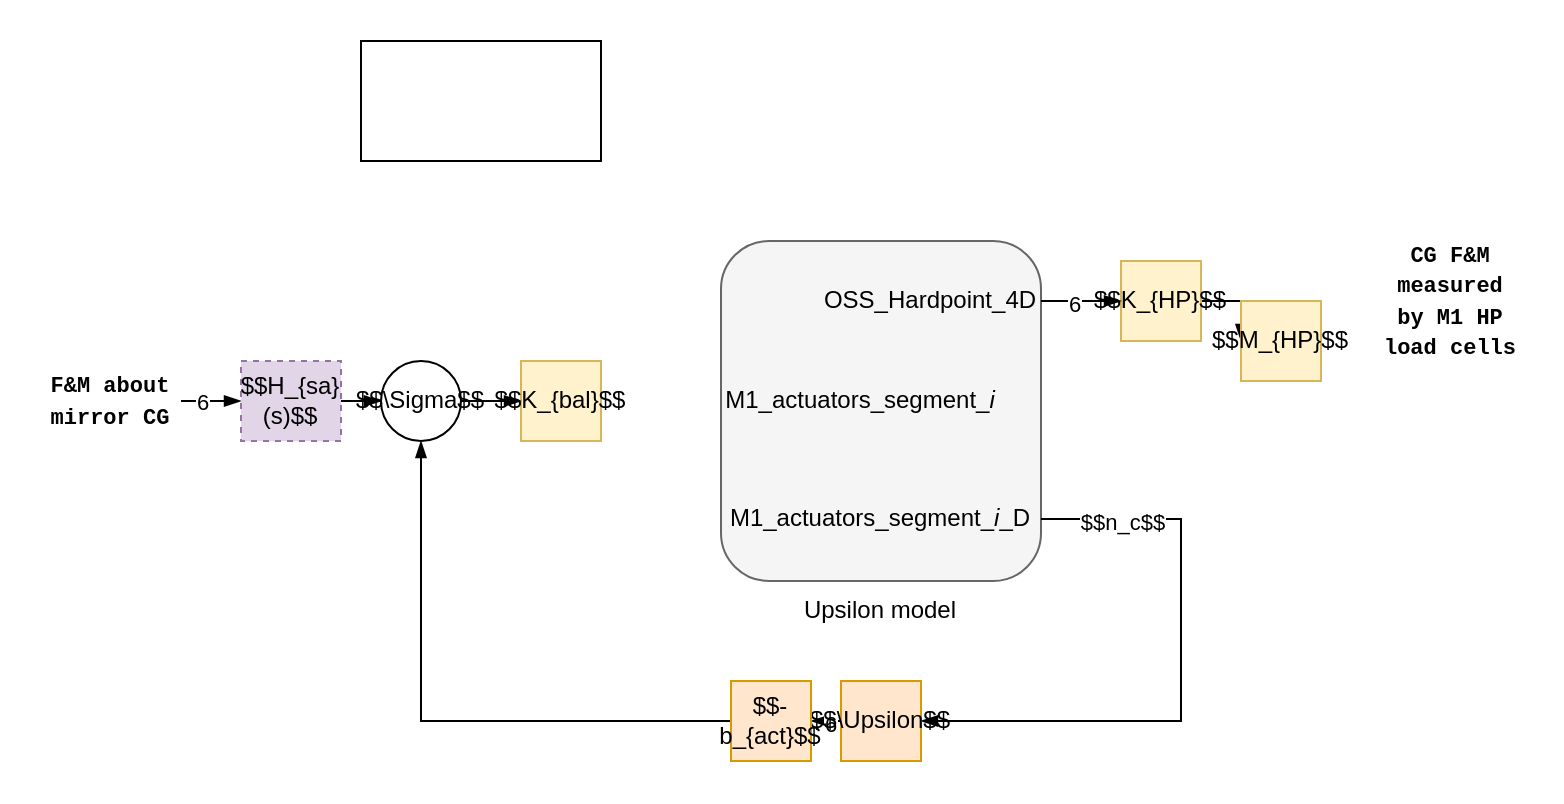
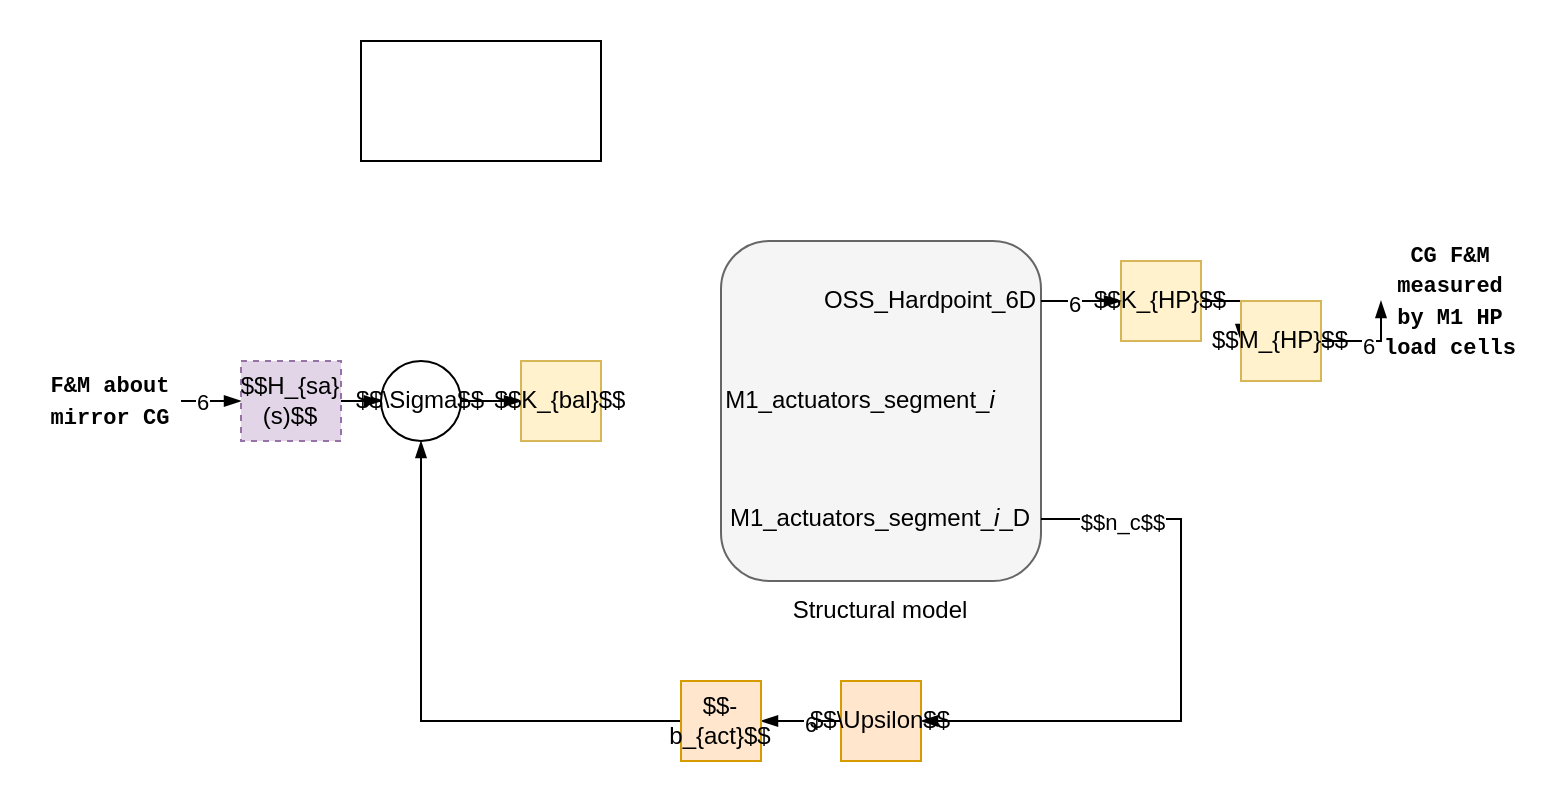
node "OSS_Hardpoint_4D": label "OSS_Hardpoint_4D" -> "OSS_Hardpoint_6D"
edge "$$M_{HP}$$" -> "CG F&M measured by M1 HP load cells": added, label "6"
node "Upsilon model": label "Upsilon model" -> "Structural model"
node "$$-b_{act}$$": moved (771, 721) -> (721, 721)
